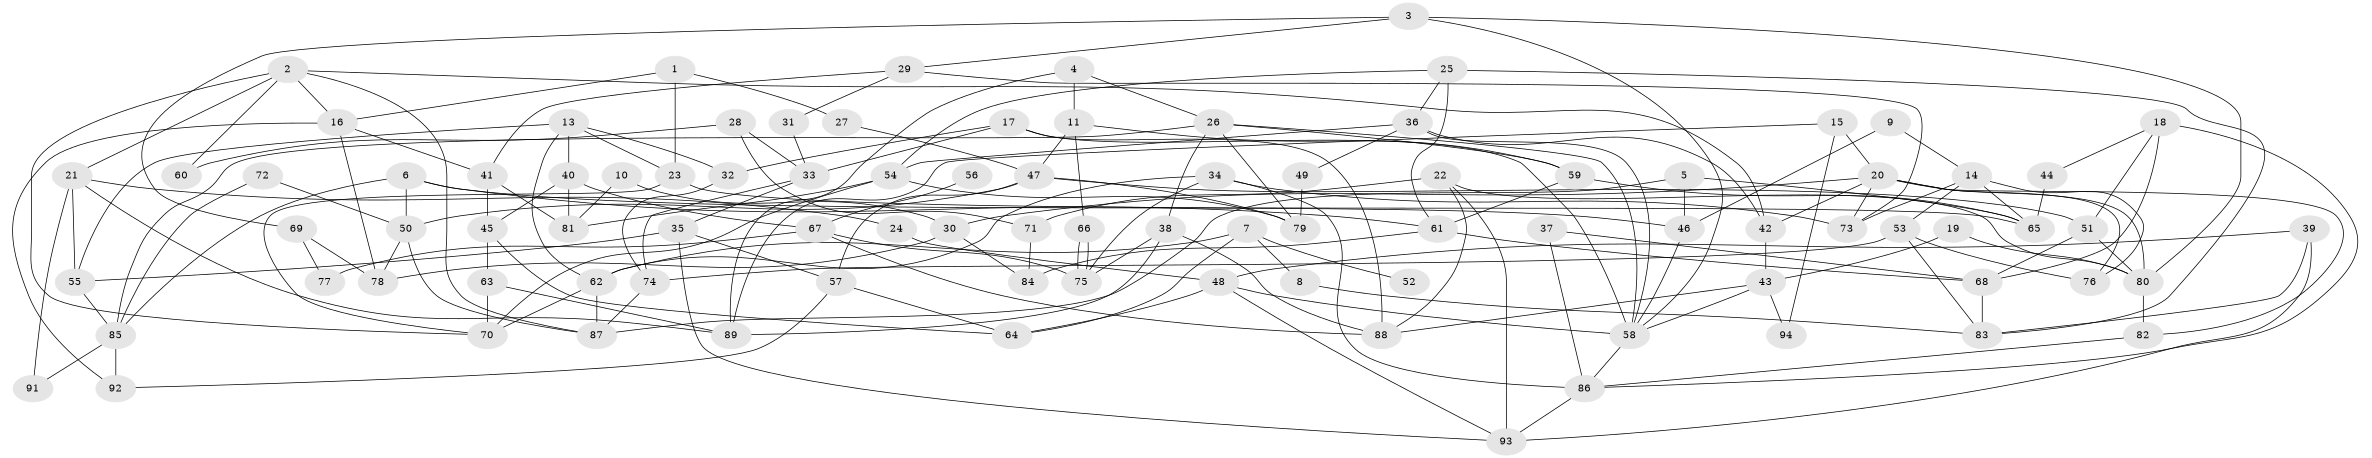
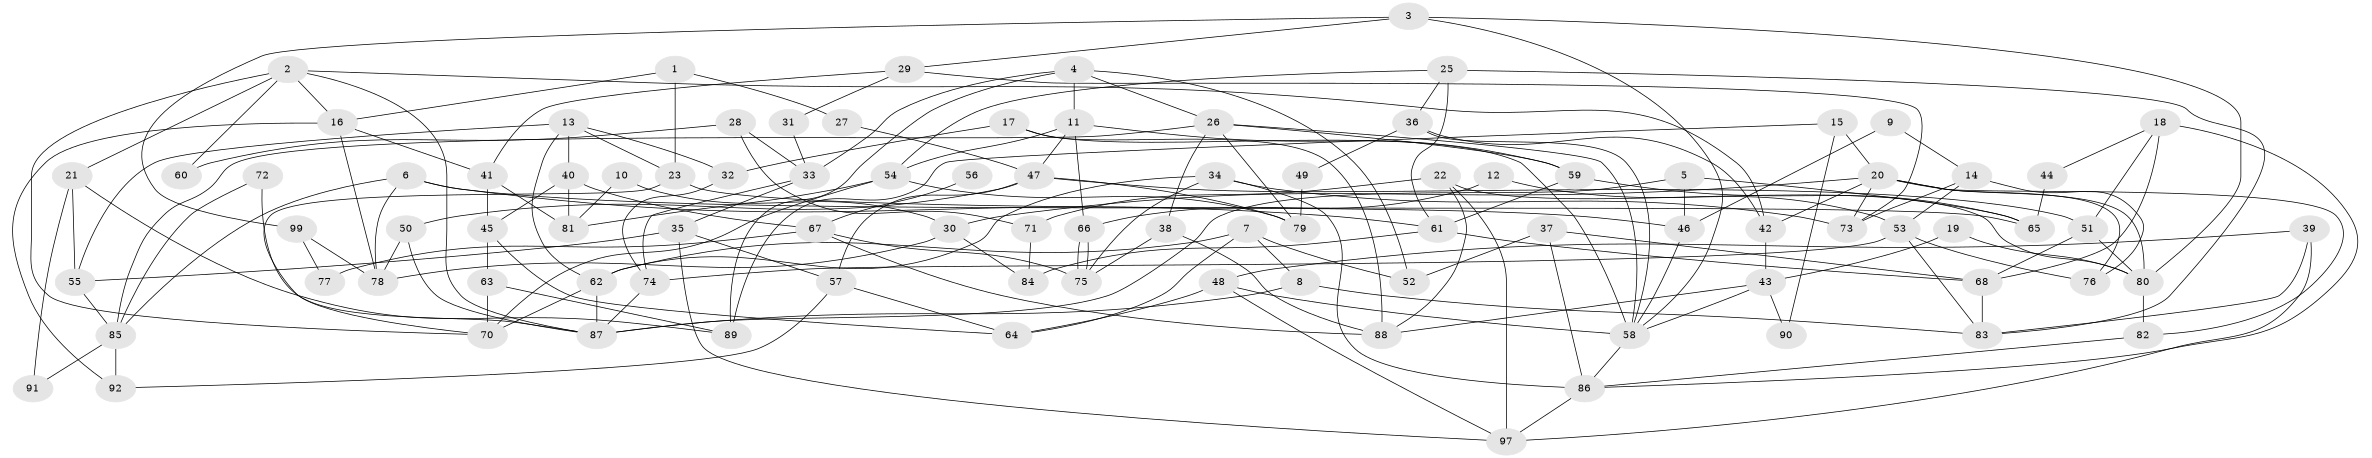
edge "4" -- "52": added
edge "36" -- "54": now "11" -- "54"
edge "17" -- "33": now "4" -- "33"
node "12": added
edge "14" -- "65": removed
edge "72" -- "50": now "72" -- "87"
edge "6" -- "50": now "6" -- "78"
node "69": label "69" -> "99"
node "24": removed
edge "37" -- "52": added
edge "8" -- "87": added
edge "38" -- "89": removed
node "94": label "94" -> "90"
node "93": label "93" -> "97"
